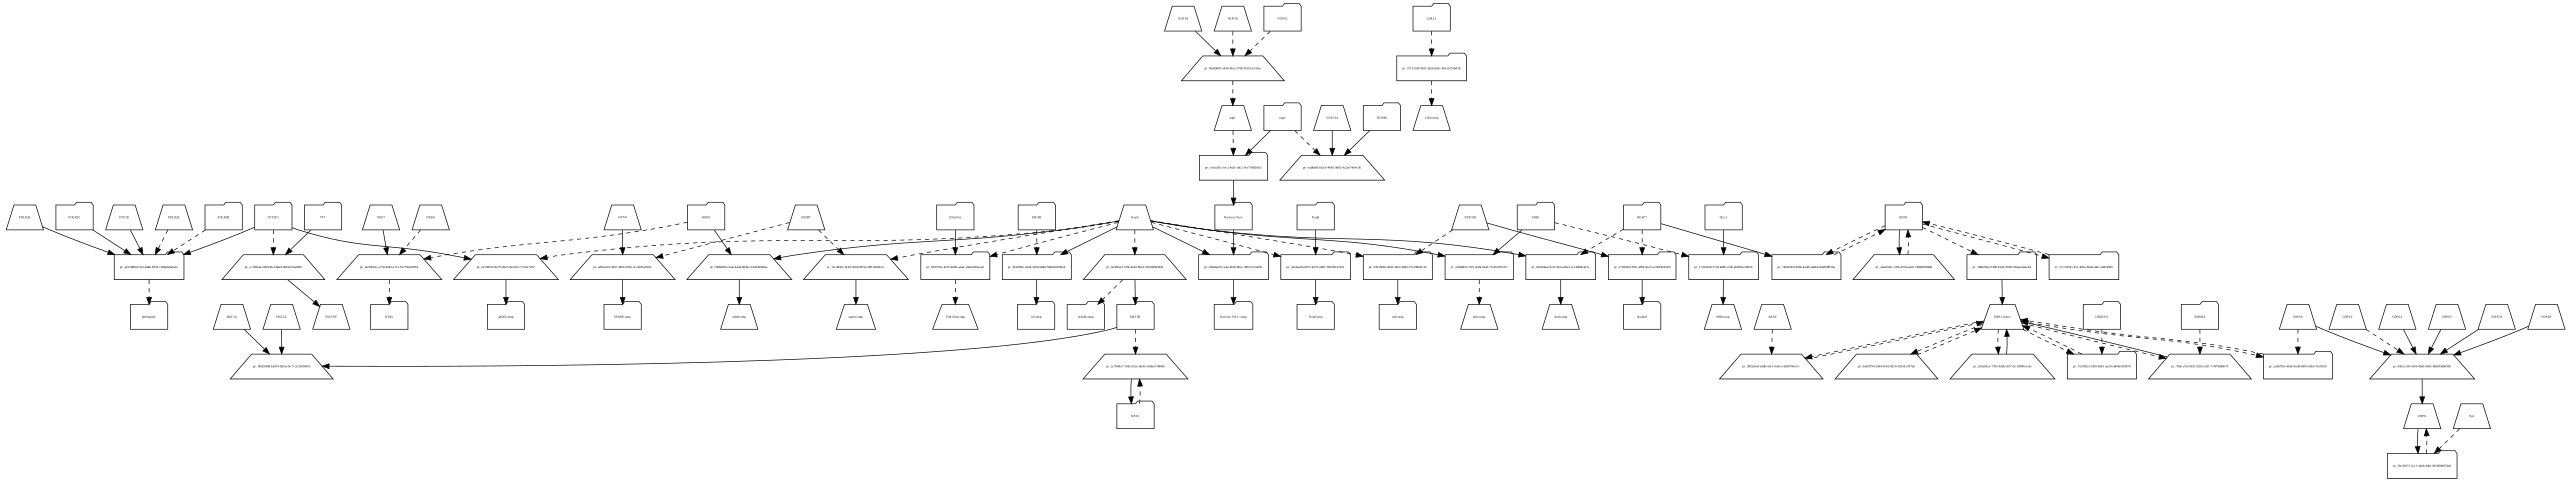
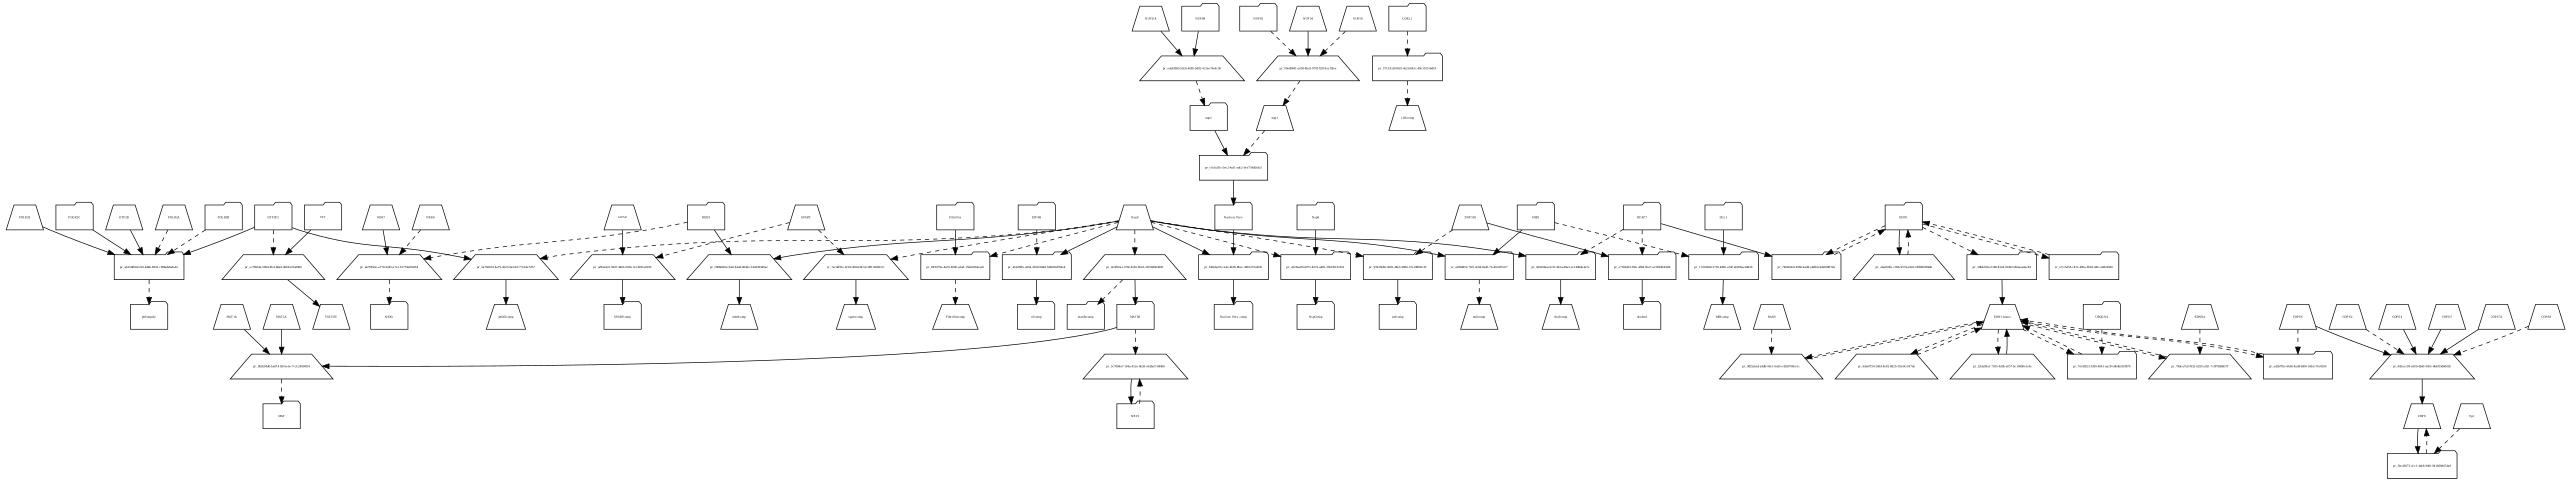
edge "nup2" -> "pr_eabbfb93-b2cb-4685-9d02-4c2ae74e4c36": reversed
node "gtf2f2comp": shape folder -> trapezium
node "EDNRA": shape folder -> trapezium
edge "pr_79dca7a9-f632-4293-a921-7cf87b8b857f" -> "EDN1-homo": style solid -> dashed
edge "COPS8" -> "pr_645acc09-e009-4b45-9455-6b63f3d60805": style solid -> dashed
node "MAT": added
